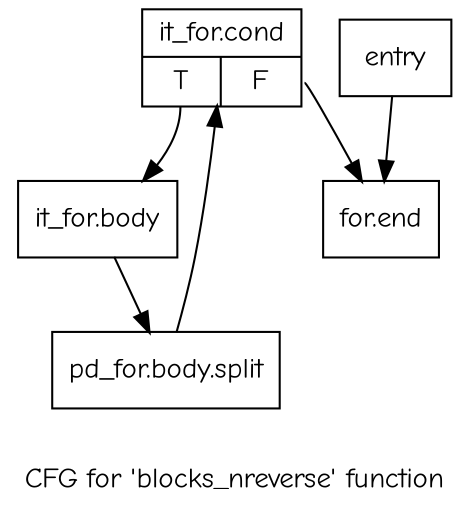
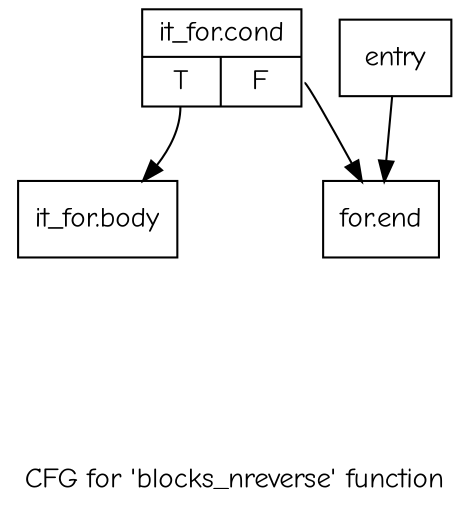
node "pd_for.body.split": removed
